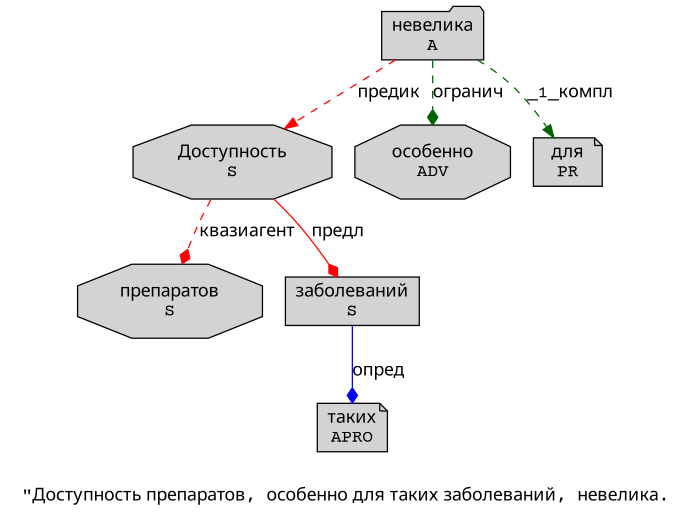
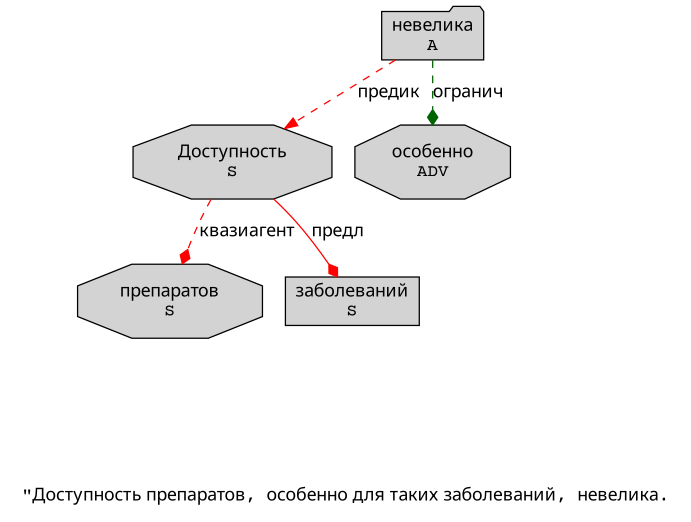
node "для PR": removed
node "таких APRO": removed
